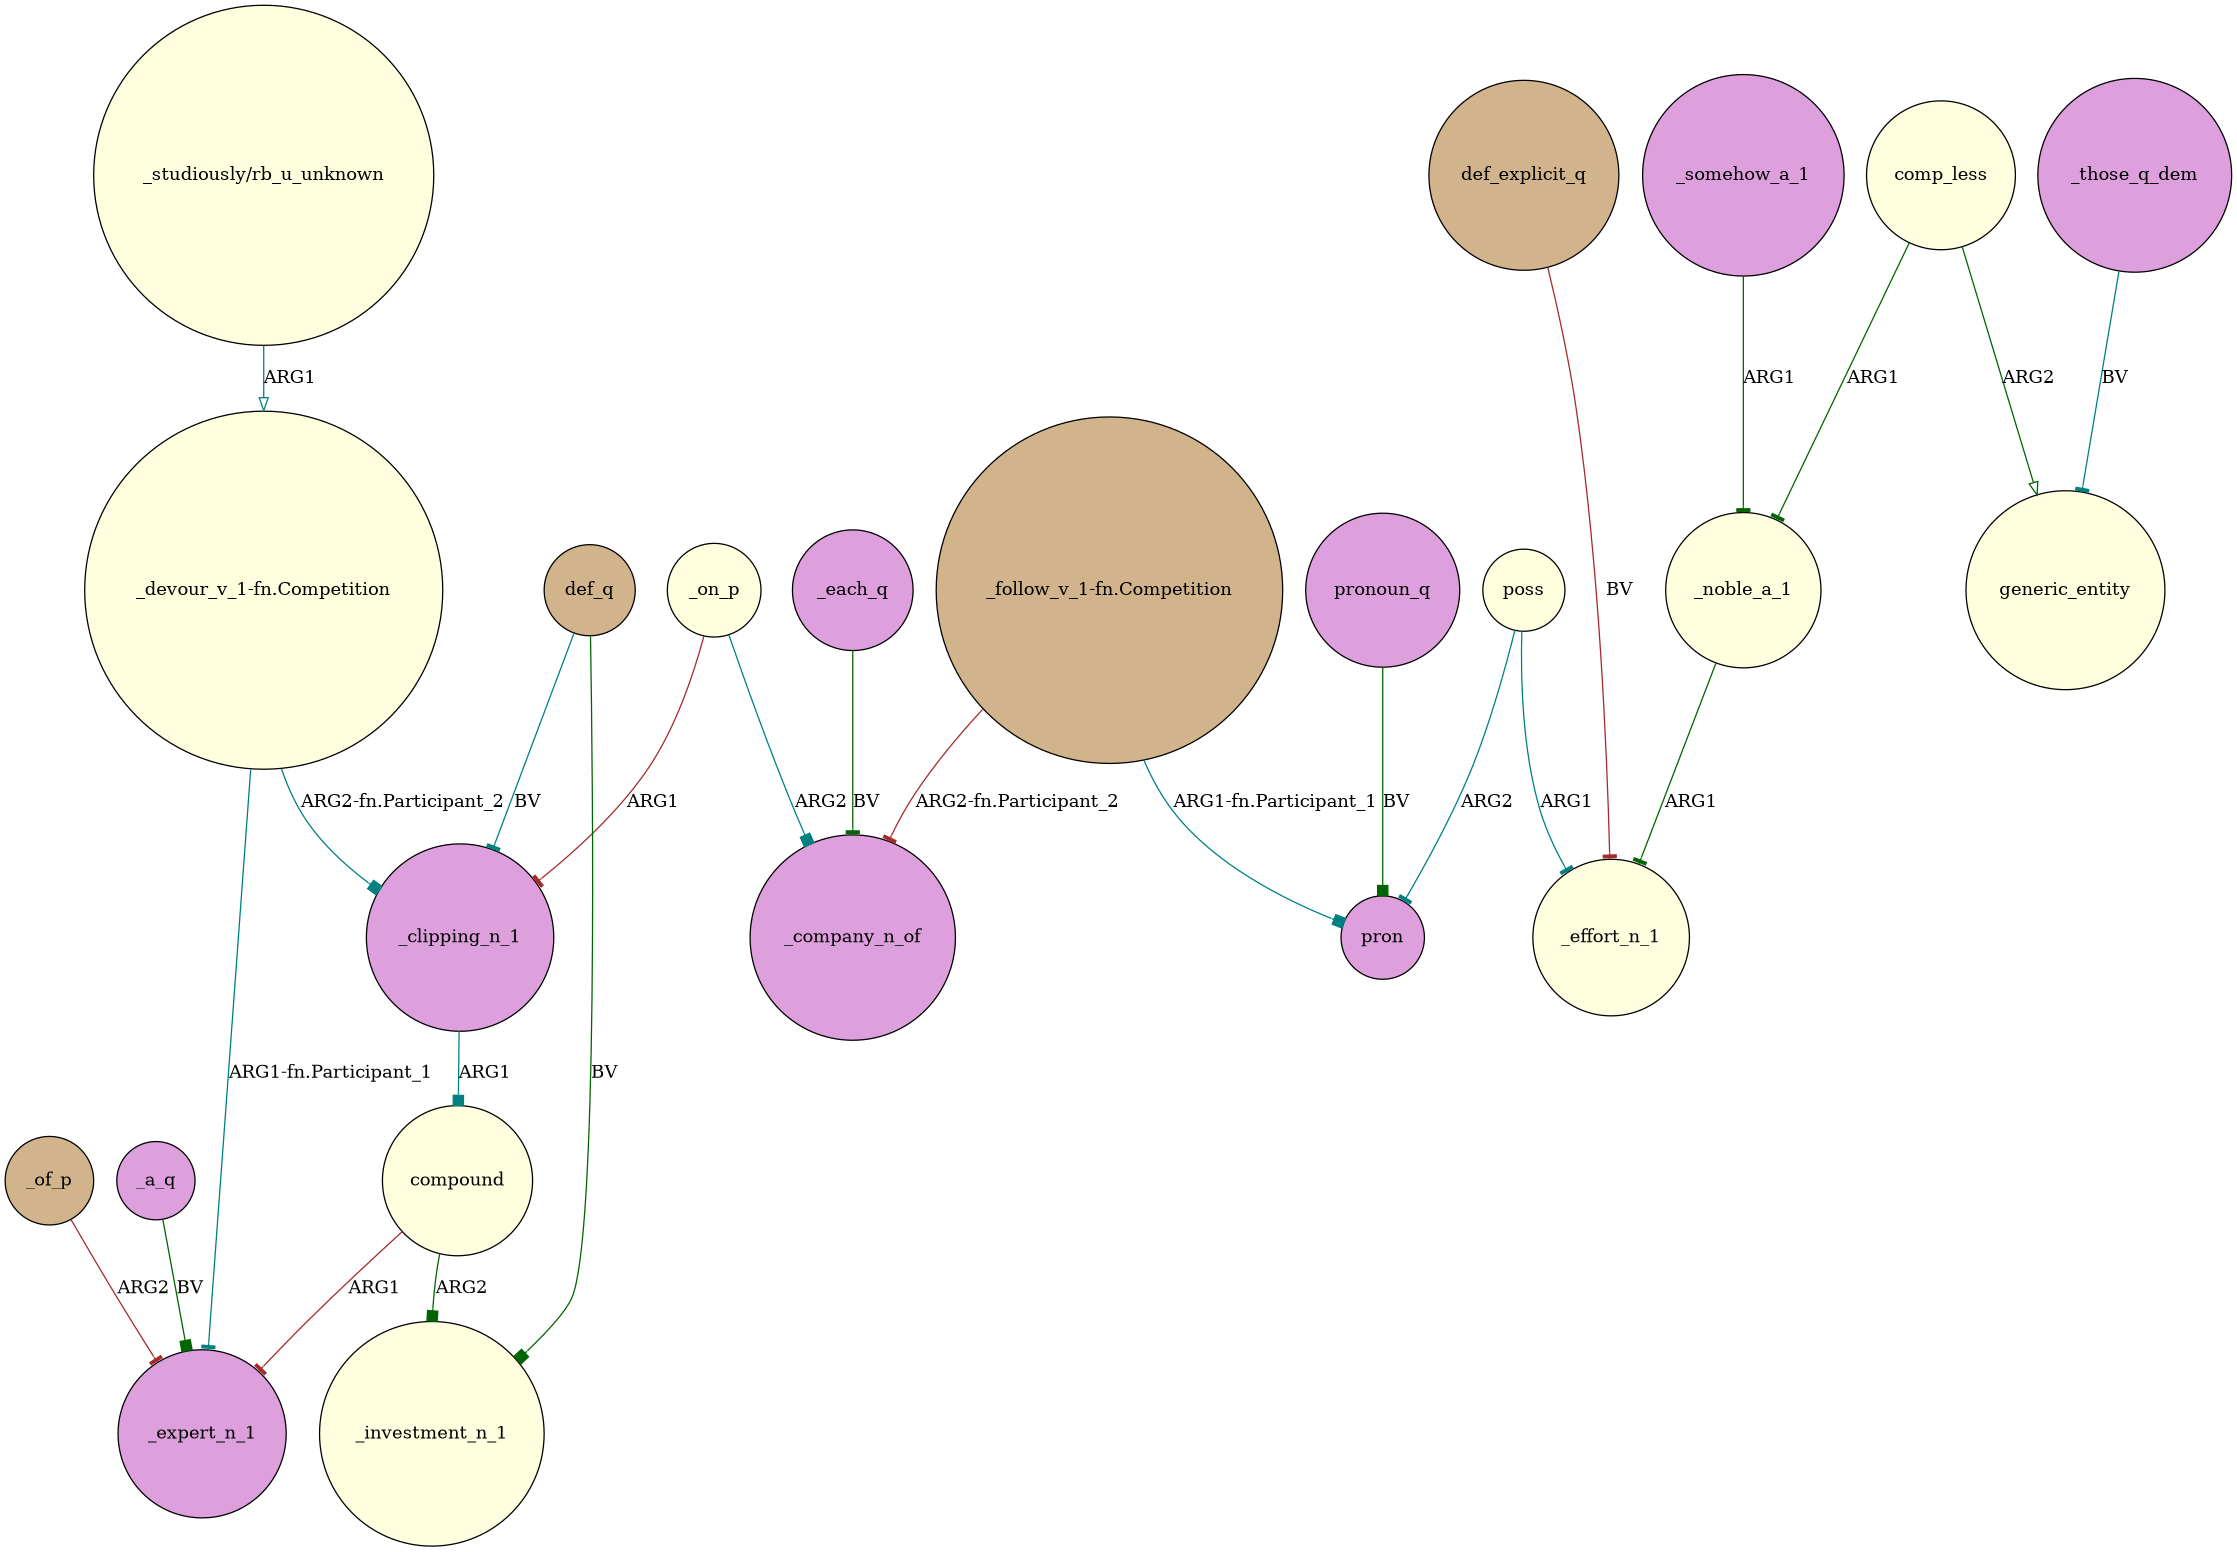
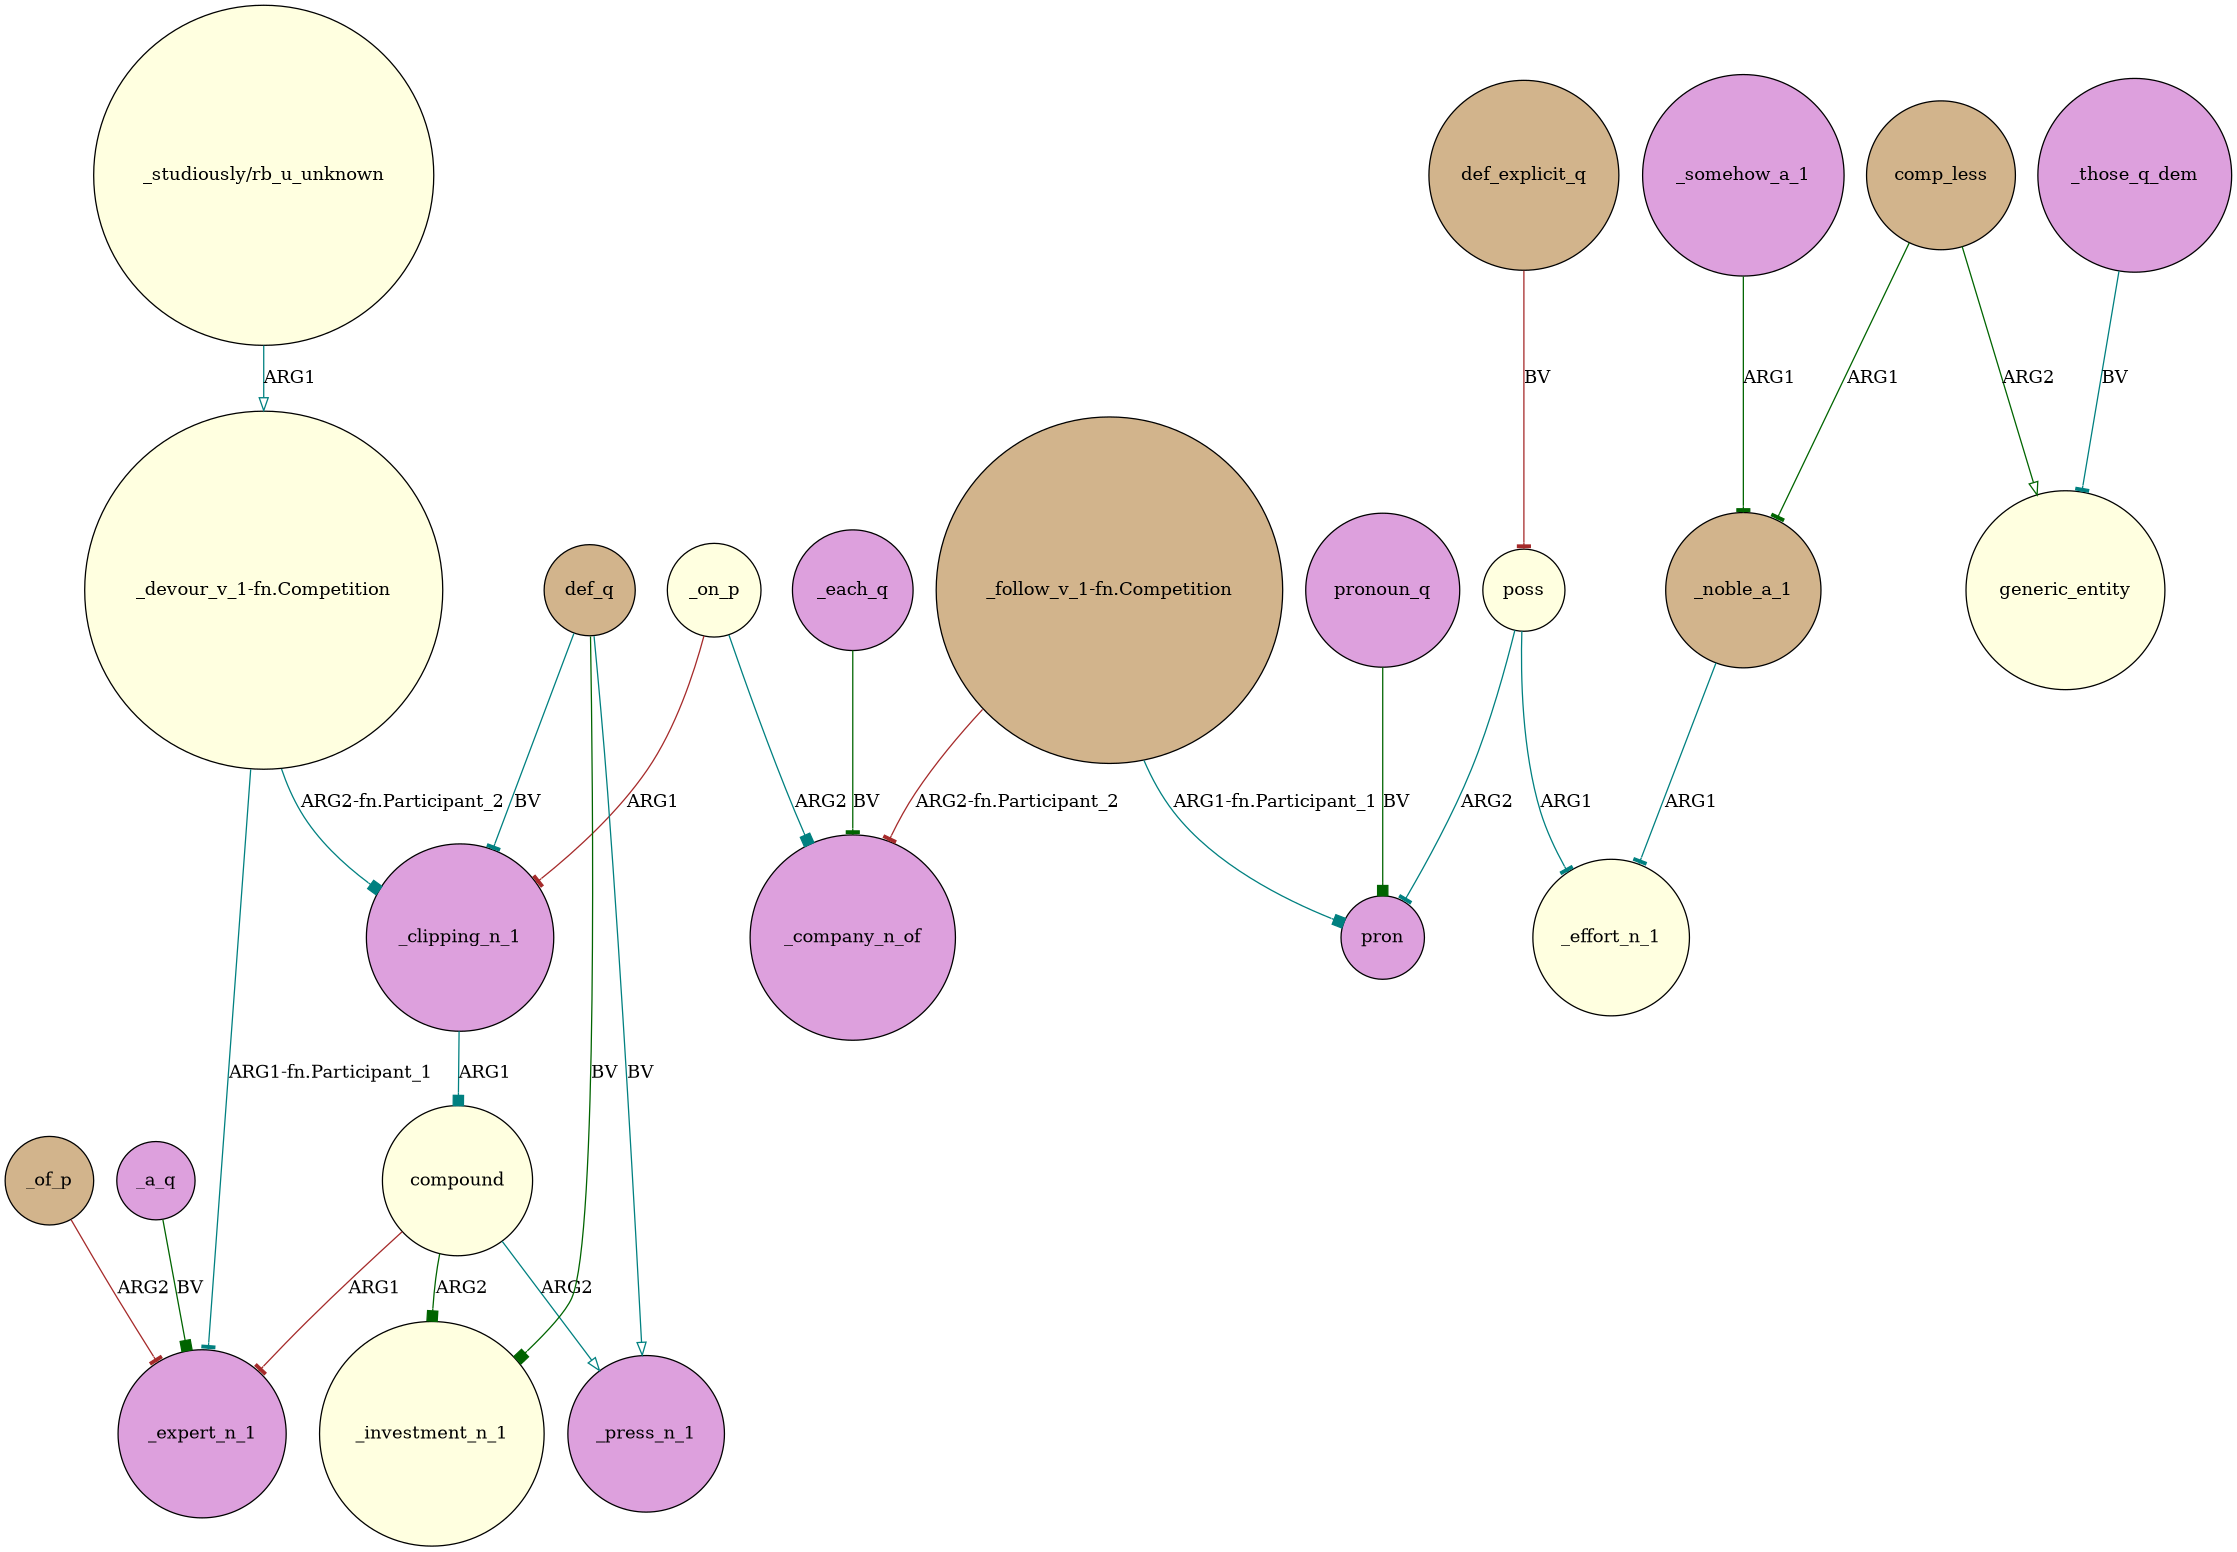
node "comp_less": fillcolor lightyellow -> tan
edge "def_explicit_q" -> "_effort_n_1": now "def_explicit_q" -> "poss"
node "_noble_a_1": fillcolor lightyellow -> tan
edge "_noble_a_1" -> "_effort_n_1": color darkgreen -> teal
node "_press_n_1": added
